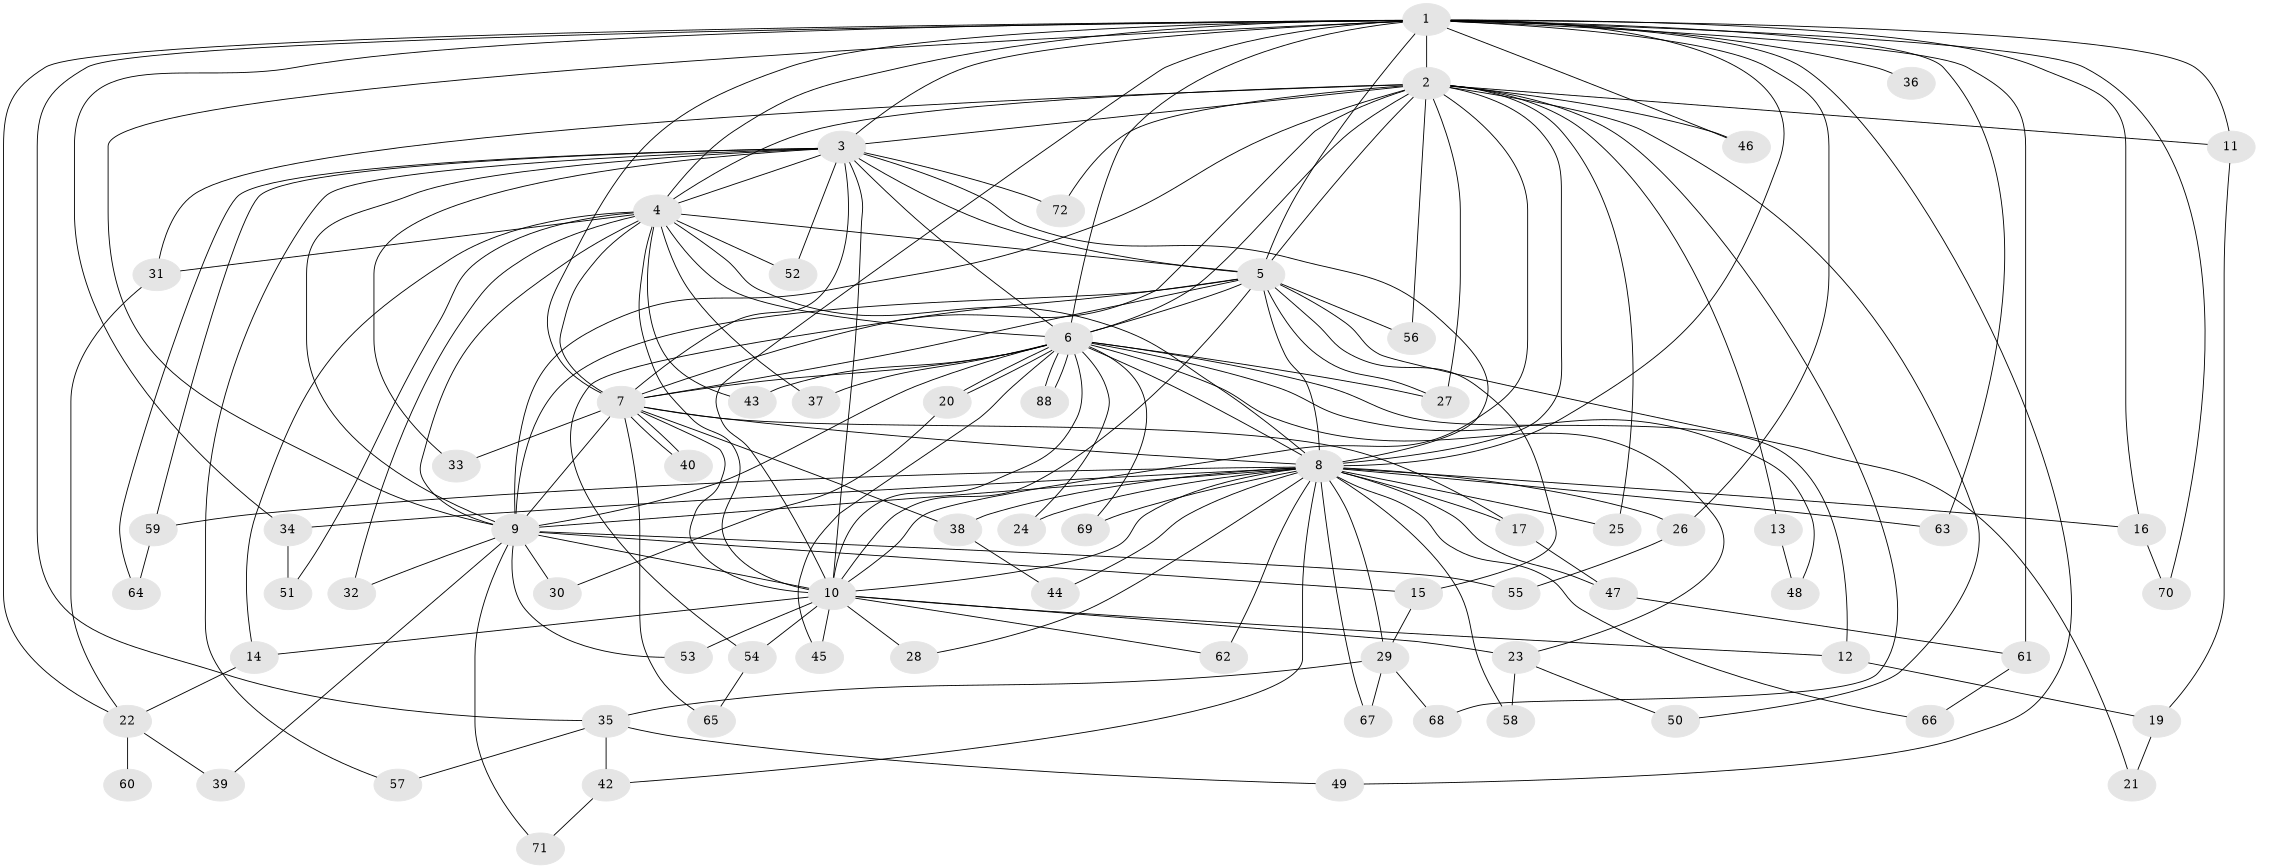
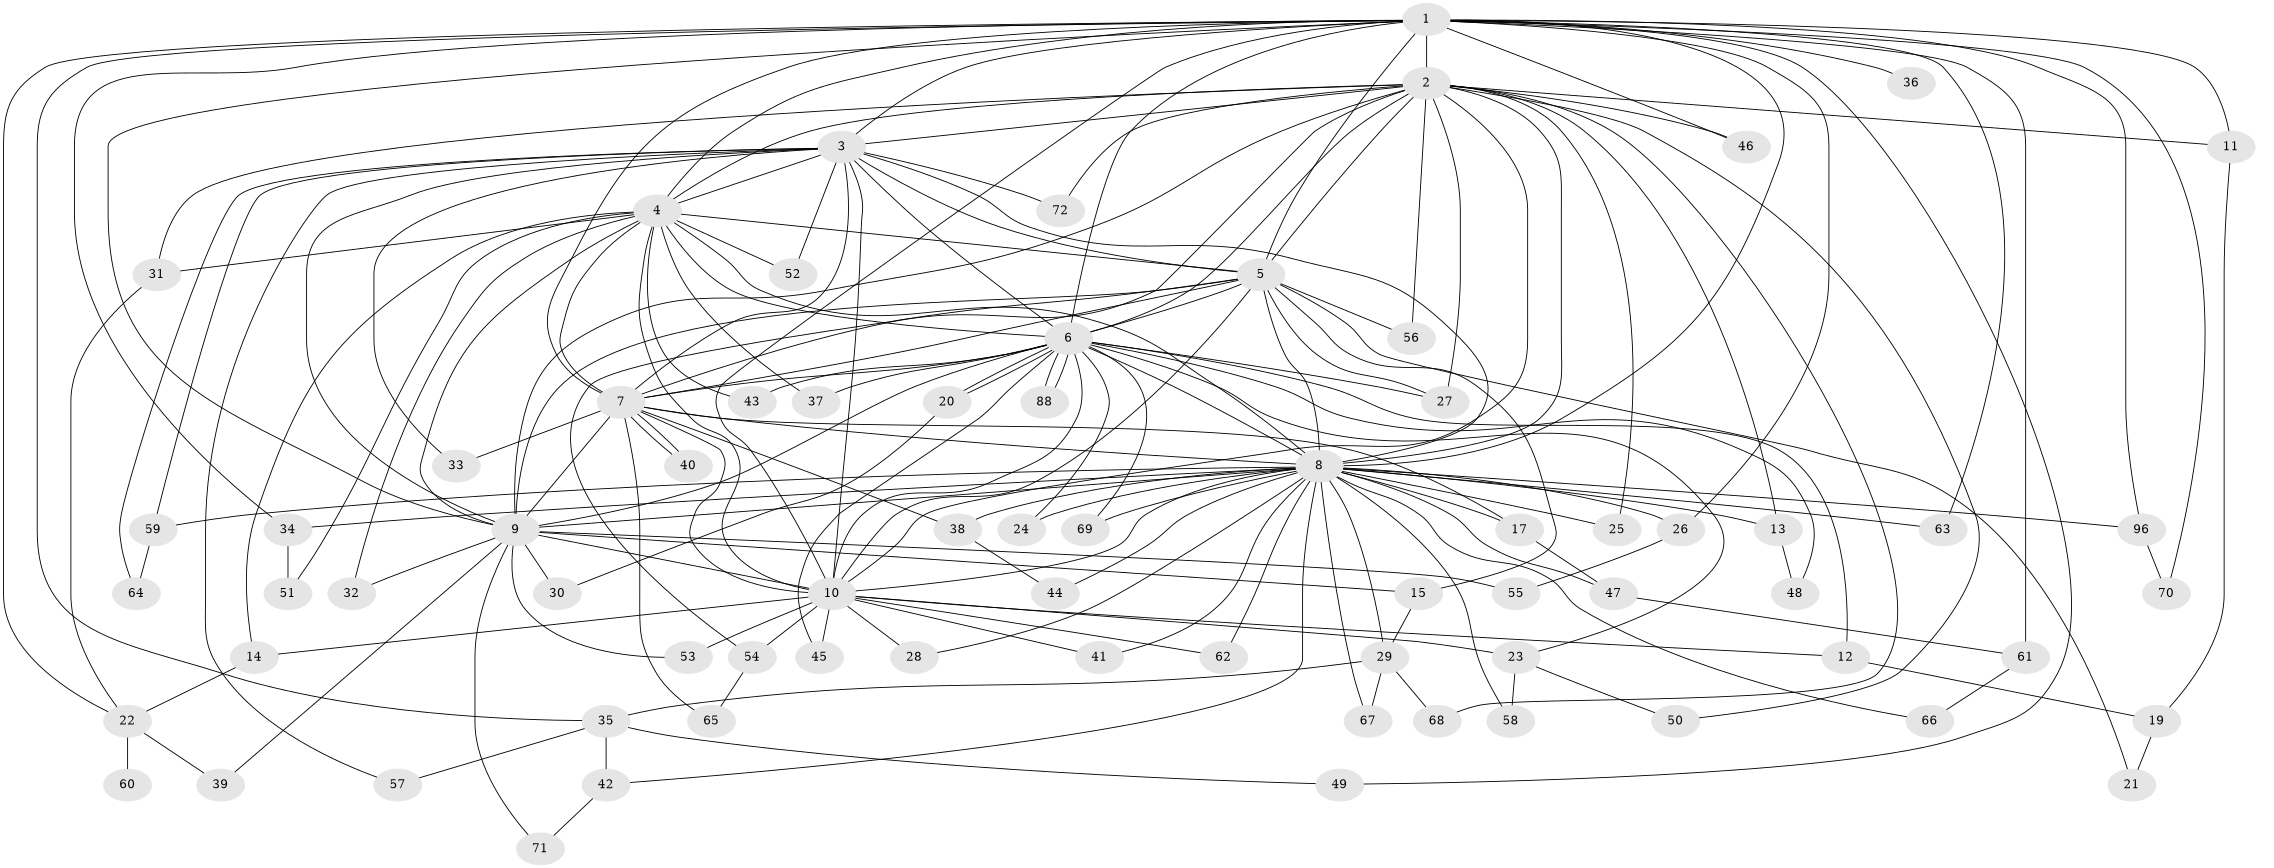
edge "8" -- "13": added
node "16": label "16" -> "96"
node "41": added
